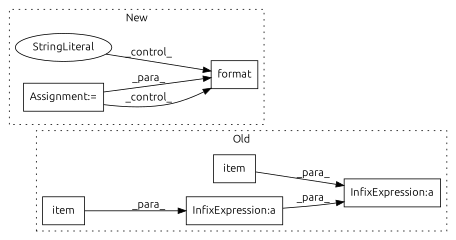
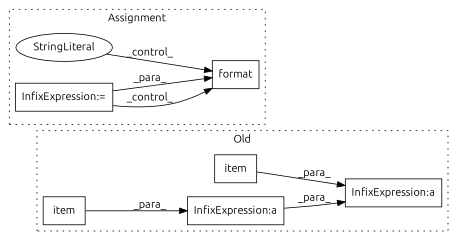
cluster "New": label "New" -> "Assignment"
node "Assignment:=": label "Assignment:=" -> "InfixExpression:="
